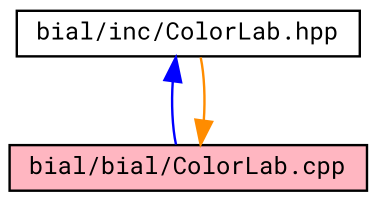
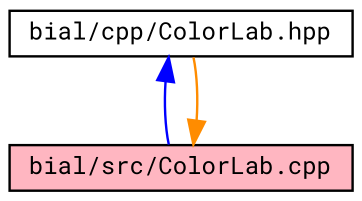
node "bial/inc/ColorLab.hpp": label "bial/inc/ColorLab.hpp" -> "bial/cpp/ColorLab.hpp"
node "bial/bial/ColorLab.cpp": label "bial/bial/ColorLab.cpp" -> "bial/src/ColorLab.cpp"
